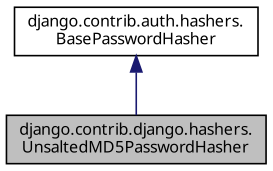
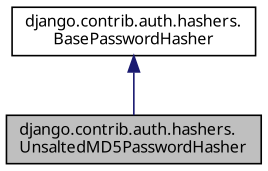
node "django.contrib.django.hashers. UnsaltedMD5PasswordHasher": label "django.contrib.django.hashers. UnsaltedMD5PasswordHasher" -> "django.contrib.auth.hashers. UnsaltedMD5PasswordHasher"
